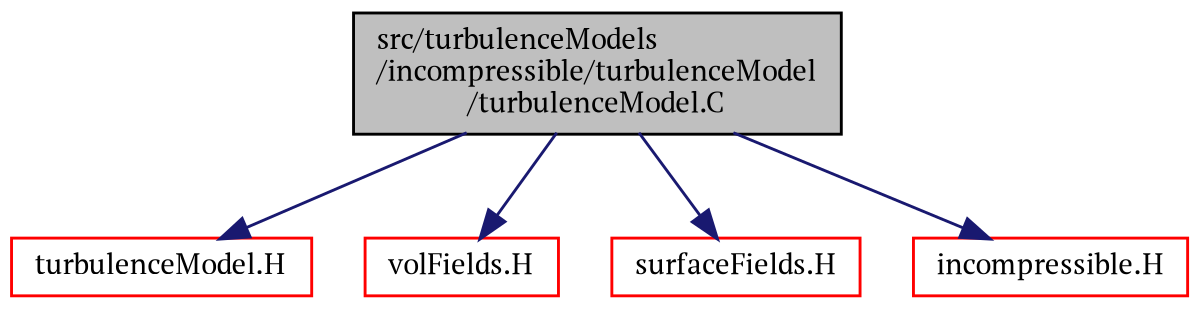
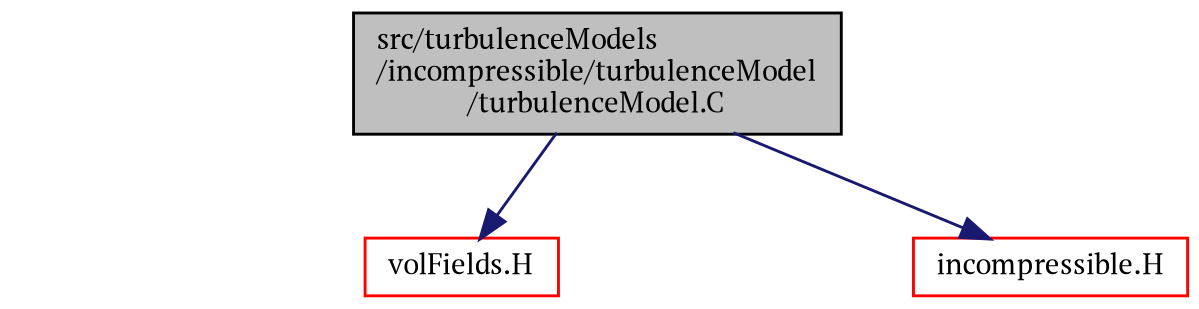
node "turbulenceModel.H": removed
node "surfaceFields.H": removed
